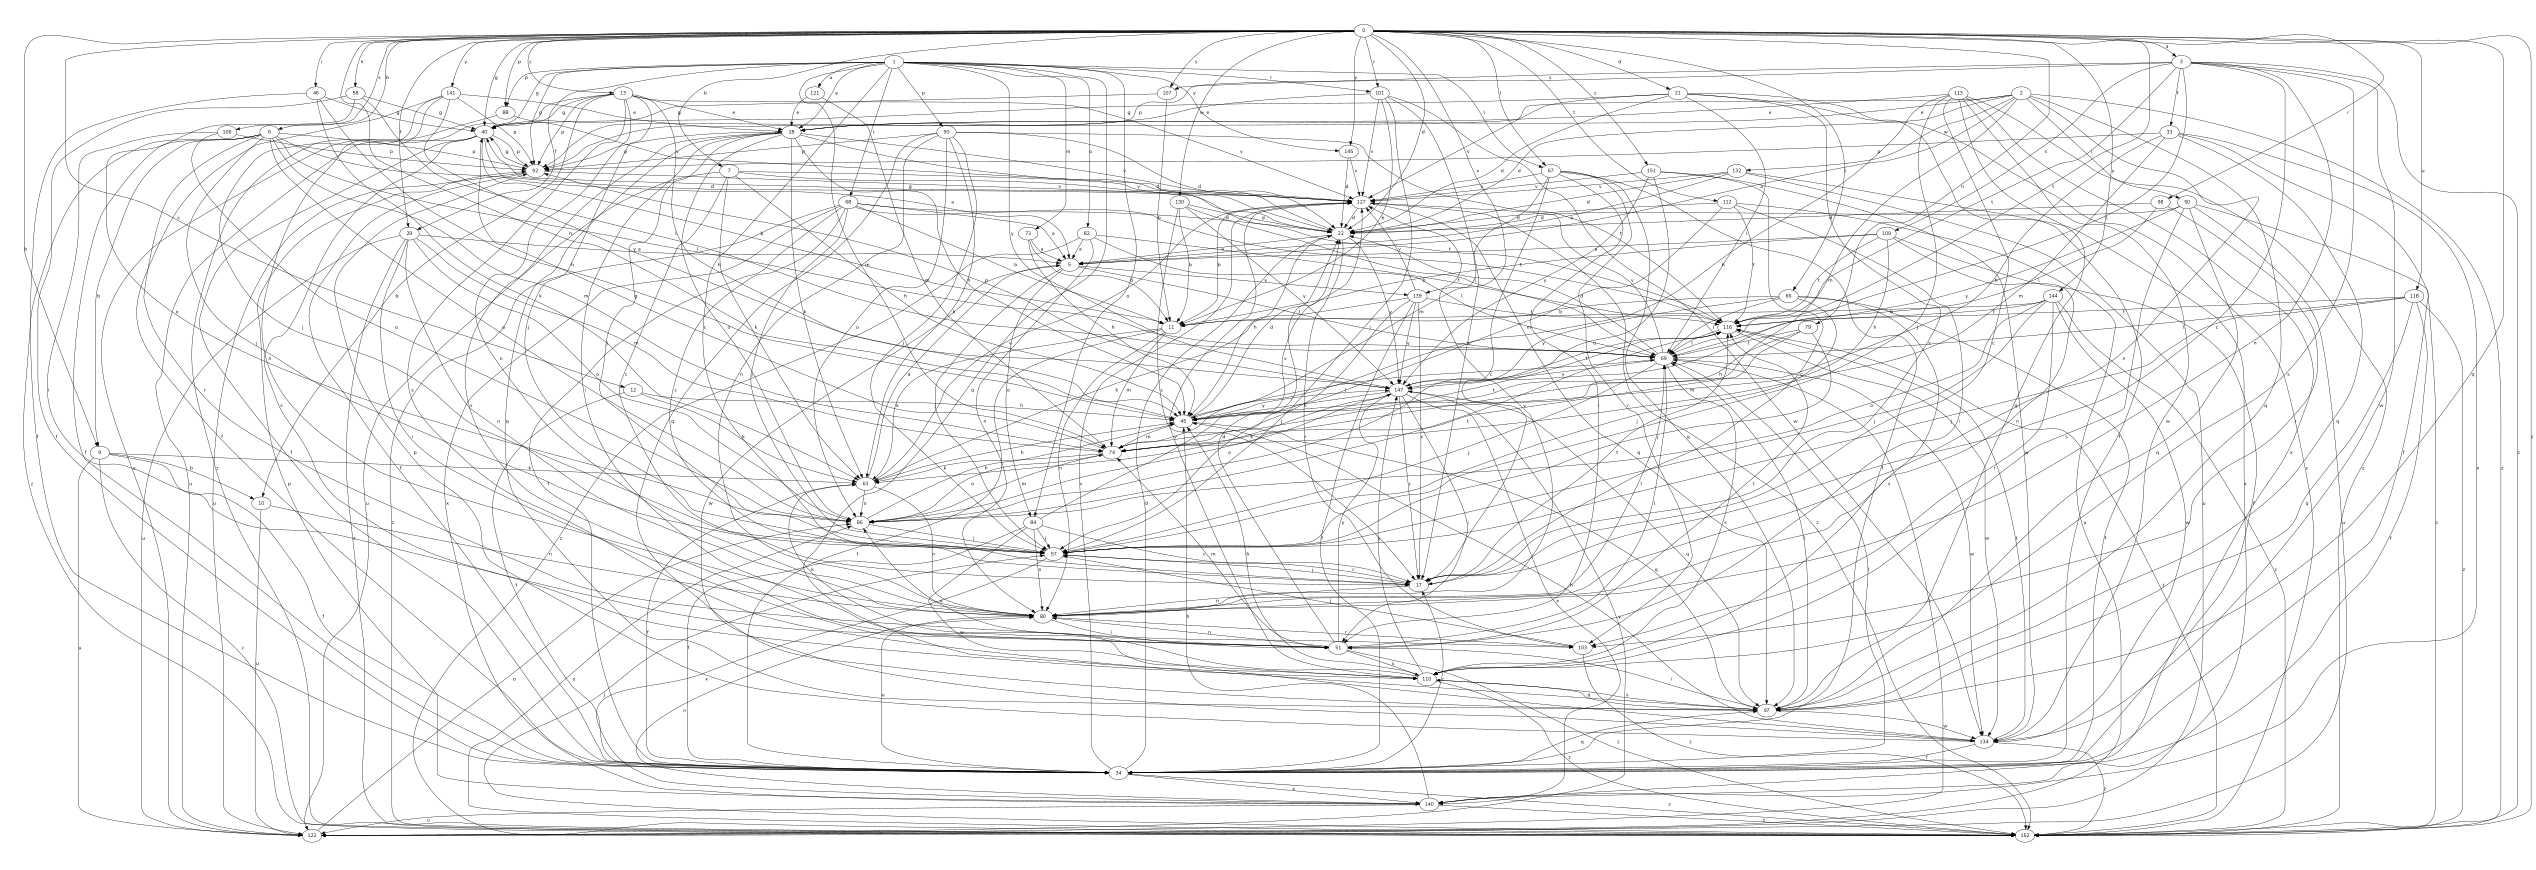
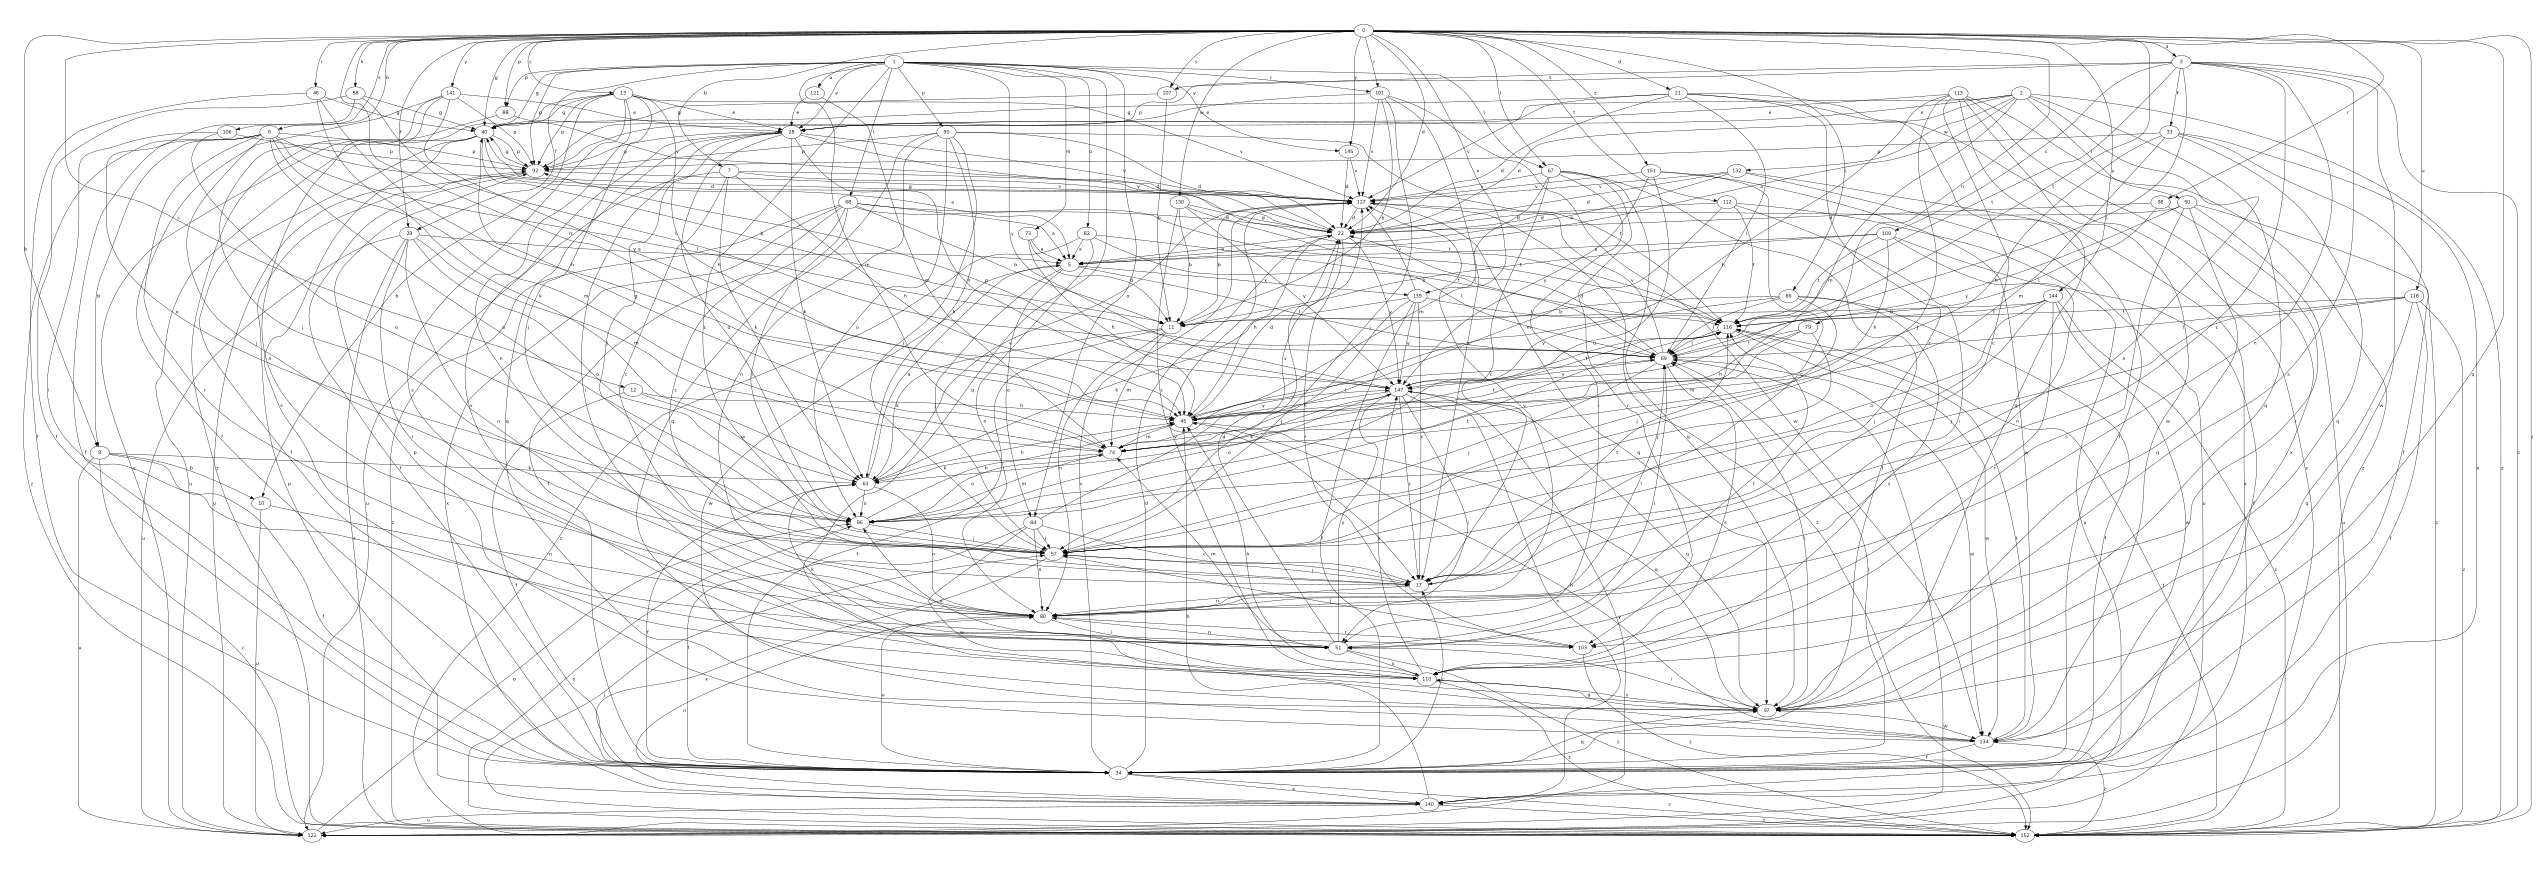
edge "12" -> "63": label "k" -> "w"
